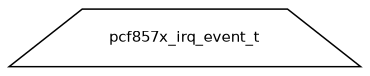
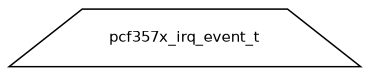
node "pcf857x_irq_event_t": label "pcf857x_irq_event_t" -> "pcf357x_irq_event_t"
